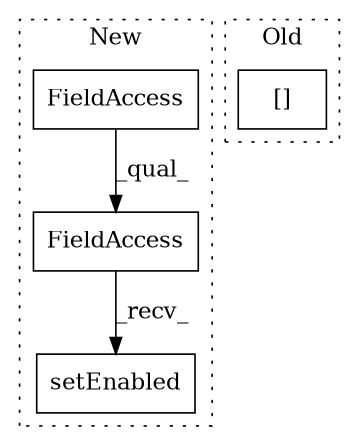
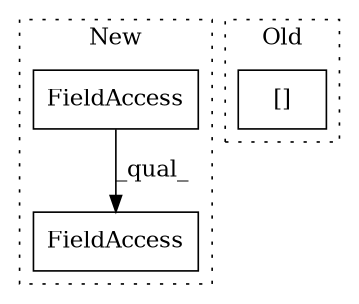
node "setEnabled": removed
